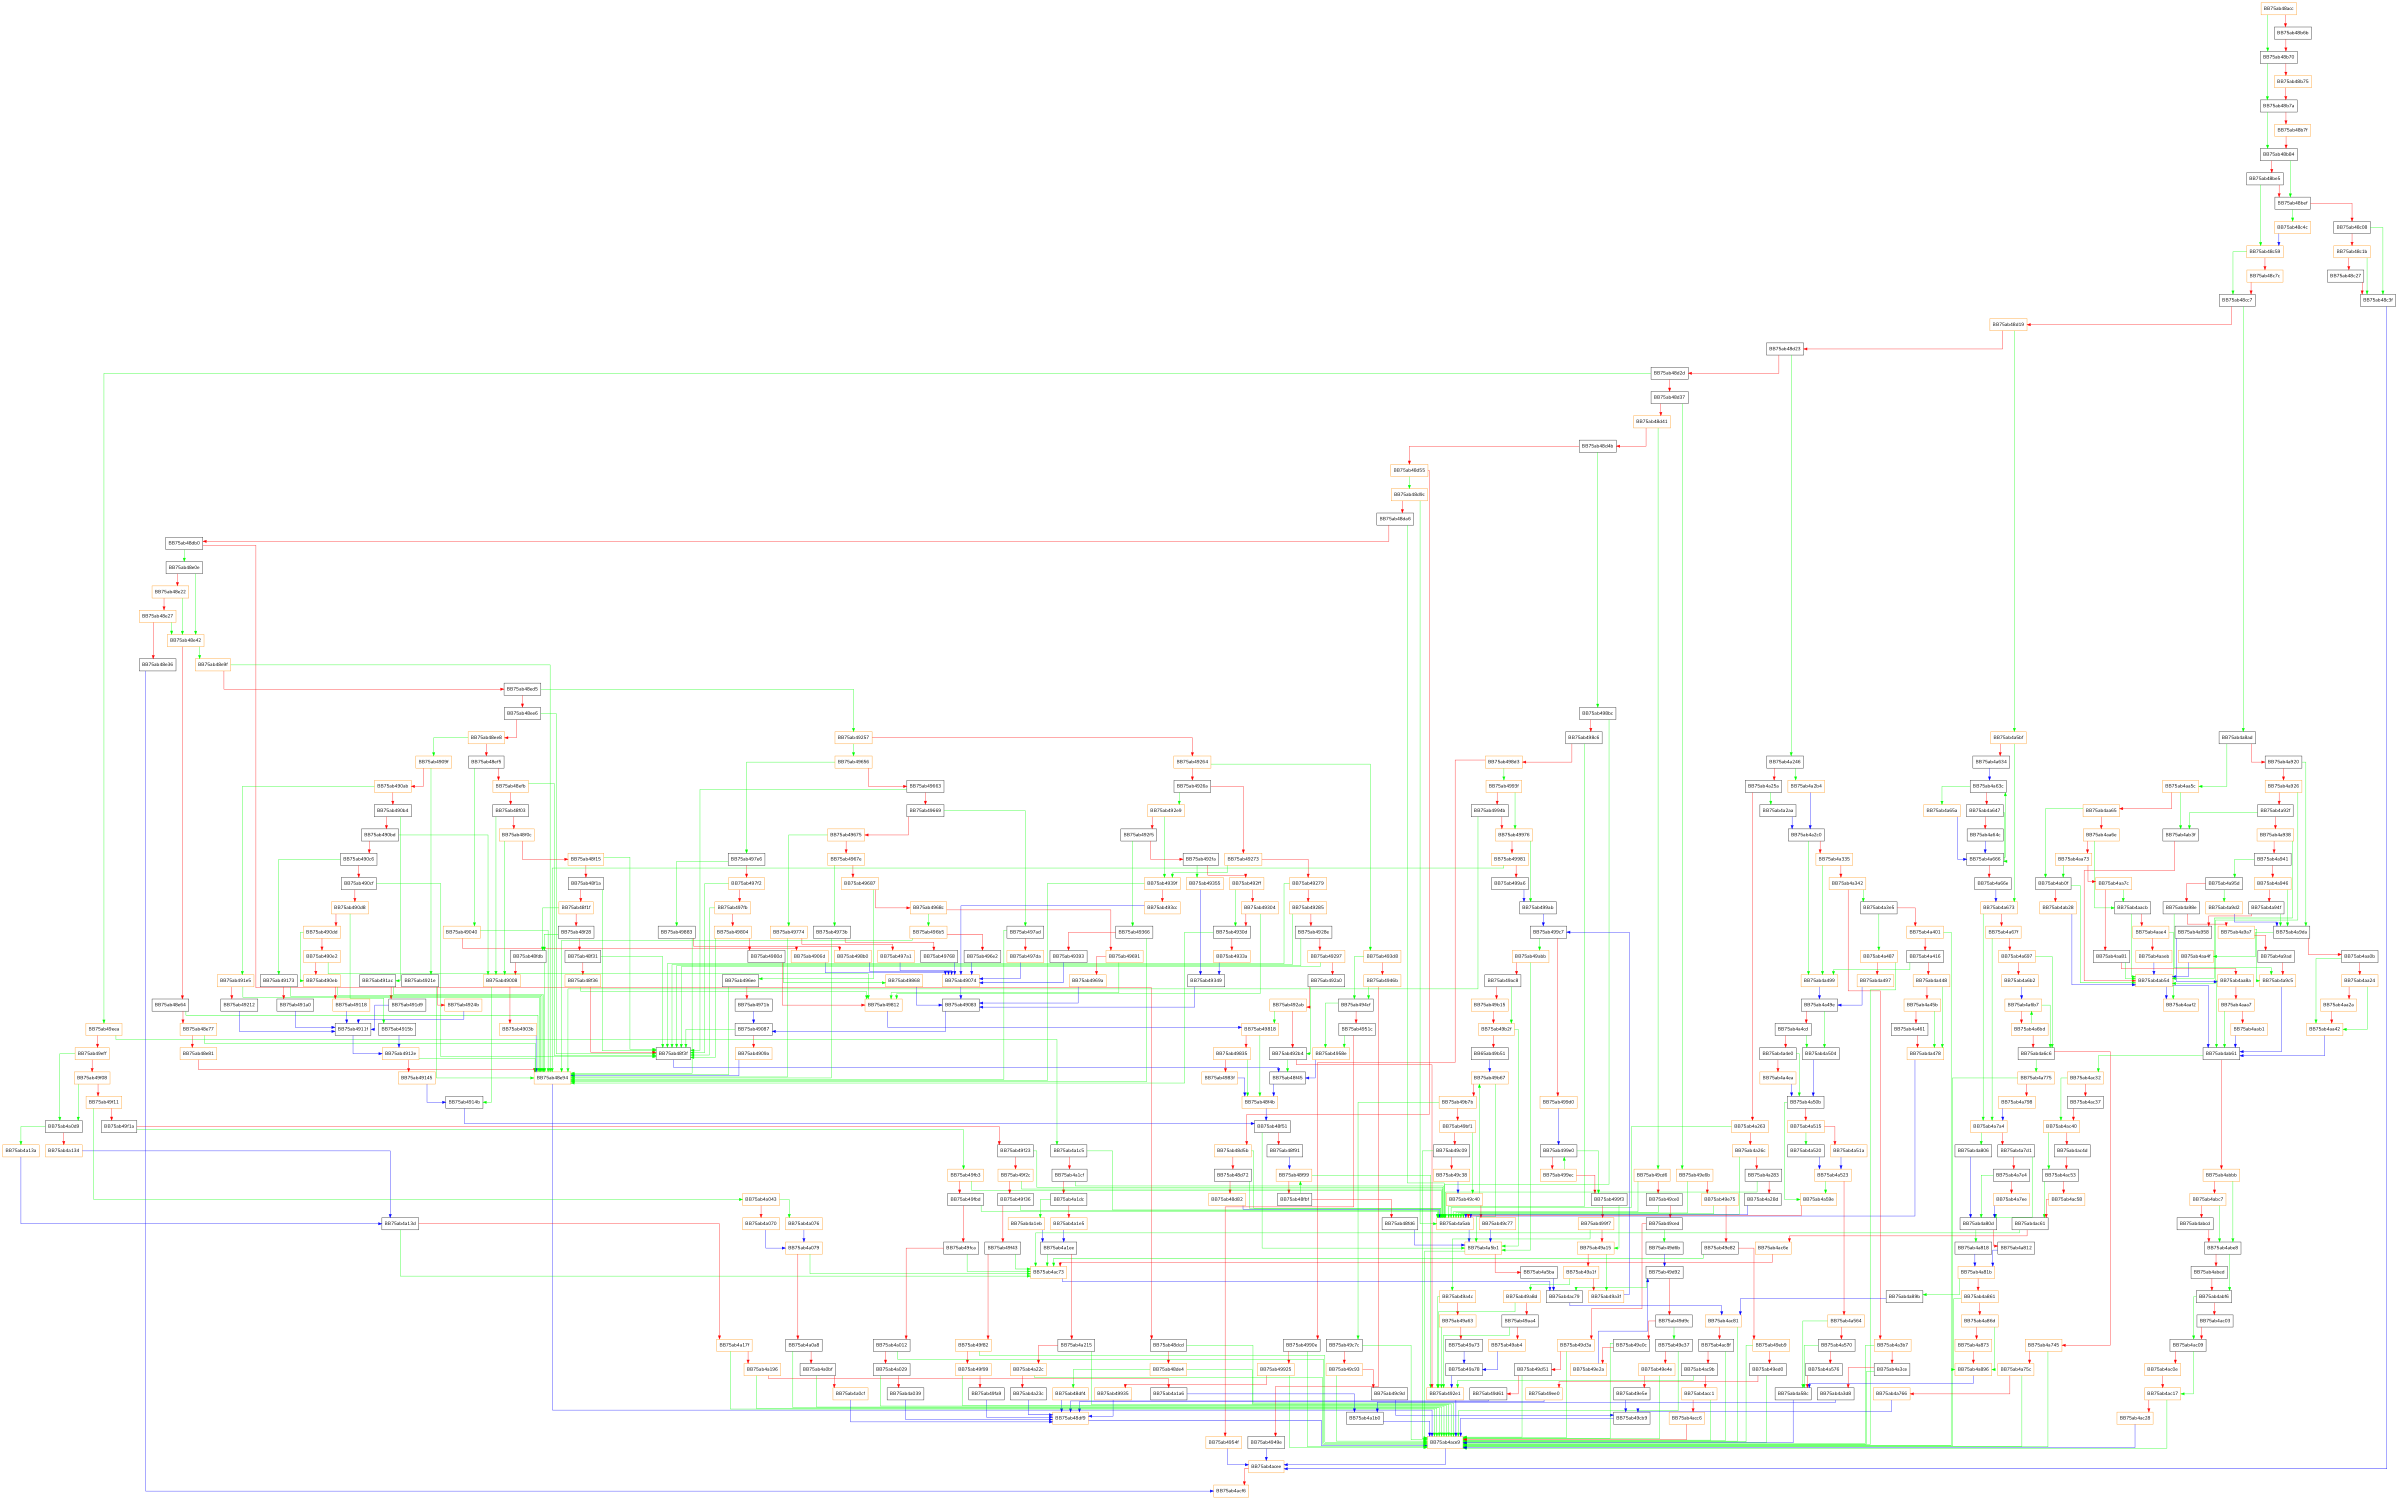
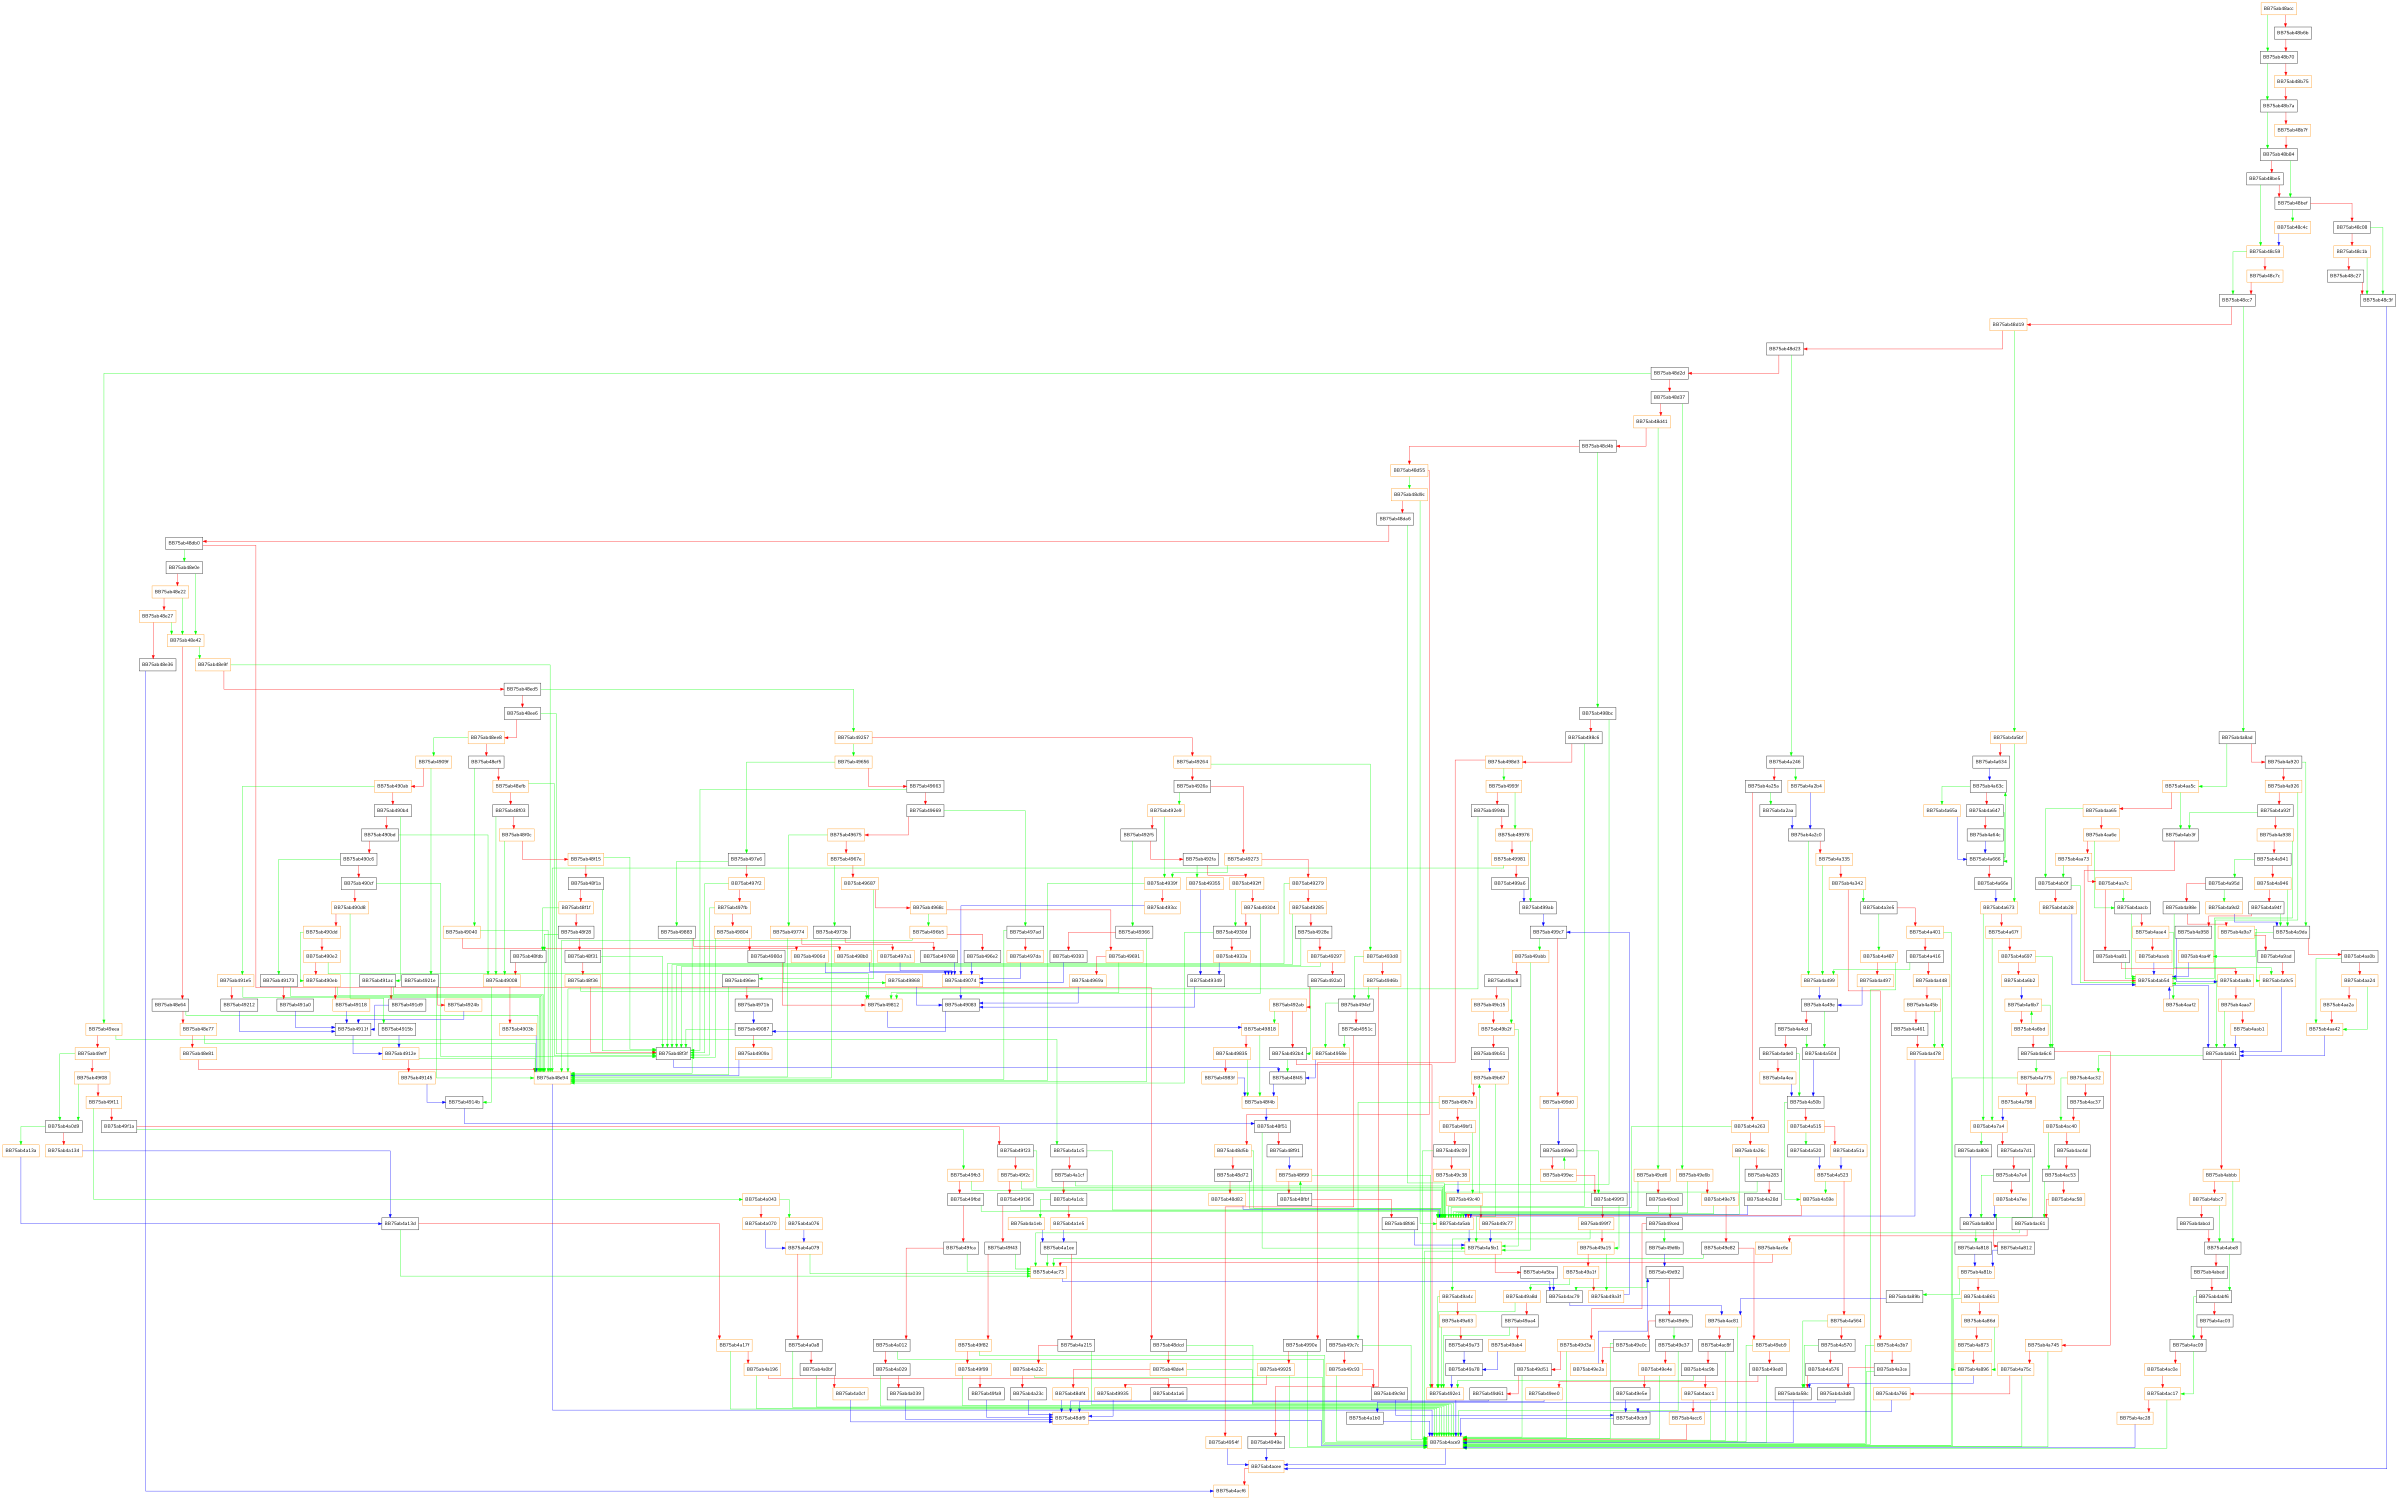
edge "BB75ab4ab54" -> "BB75ab4aaf2": reversed
node "BB65ab49b51": label "BB65ab49b51" -> "BB75ab49b51"
edge "BB75ab48de4" -> "BB75ab48df4": color green -> red
edge "BB75ab4a1a6" -> "BB75ab4a1b0": removed
